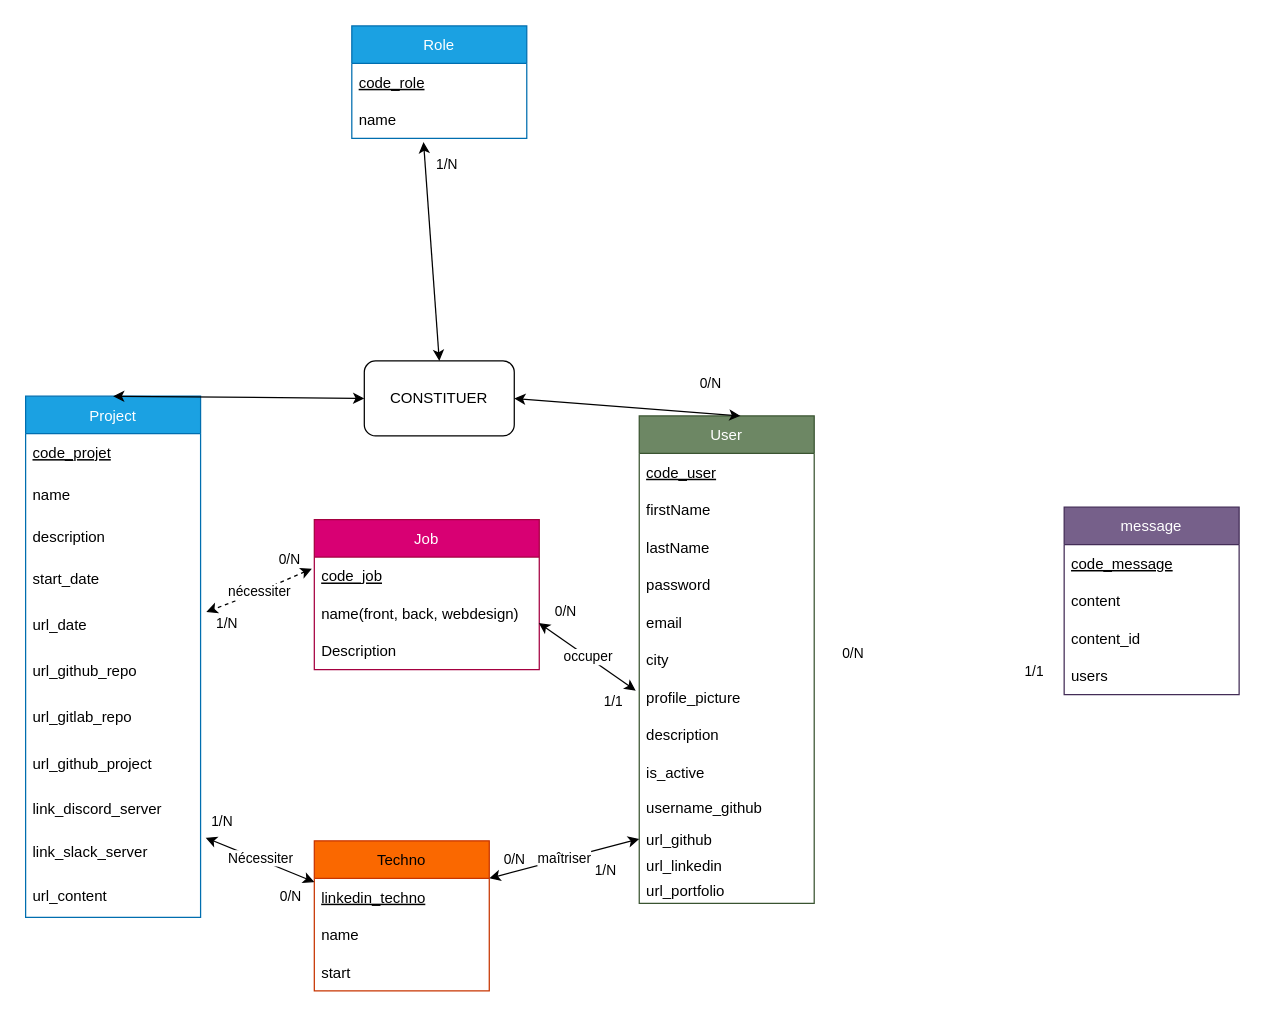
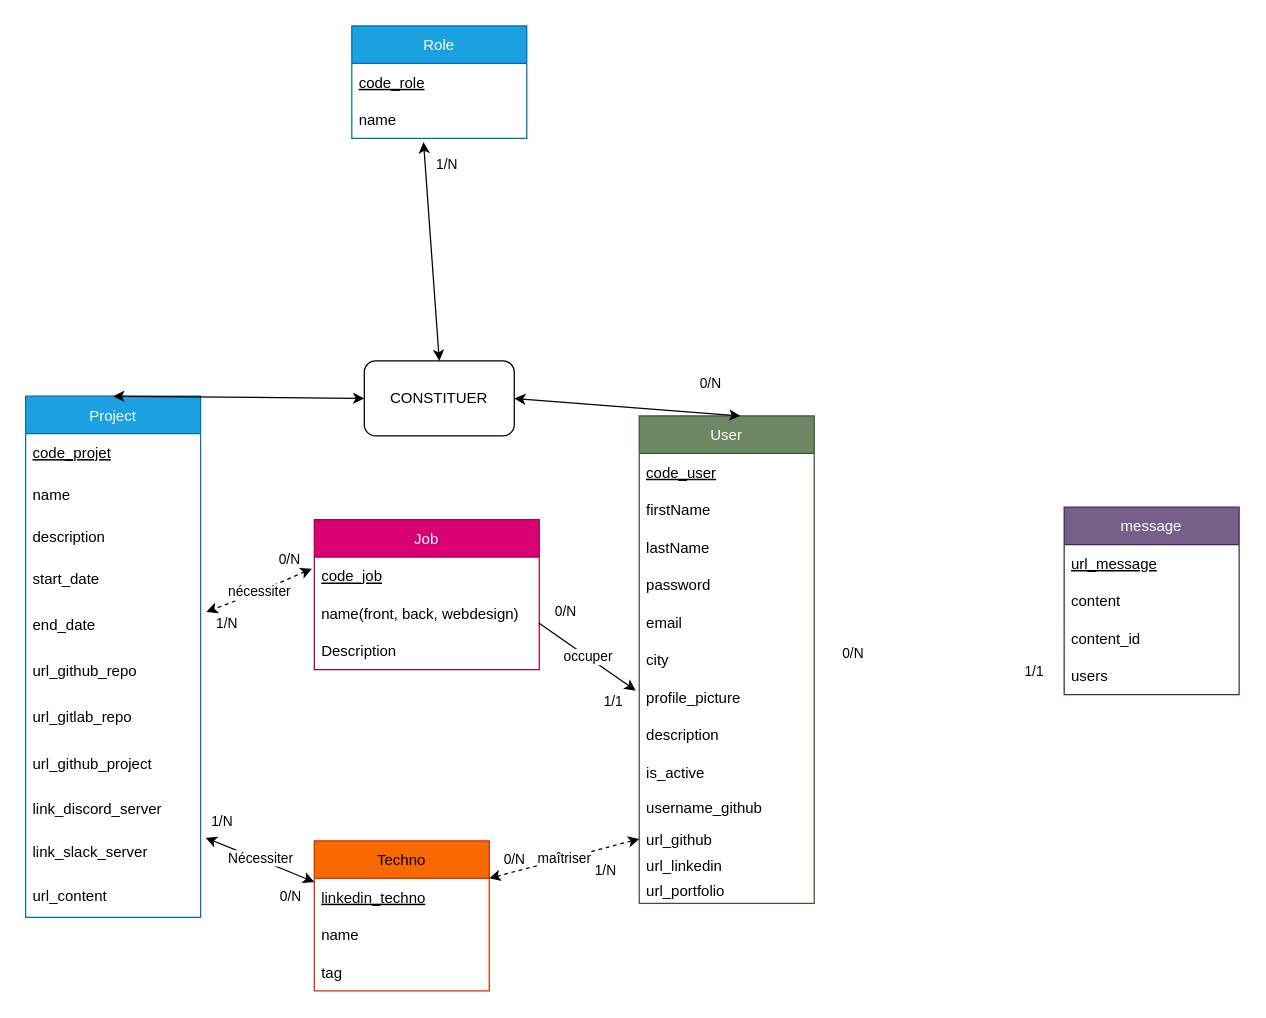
node "code_message": label "code_message" -> "url_message"
node "url_date": label "url_date" -> "end_date"
edge "name(front, back, webdesign)" -- "profile_picture": arrowhead classic -> none
edge "url_github" -- "Techno": style solid -> dashed
node "start": label "start" -> "tag"
